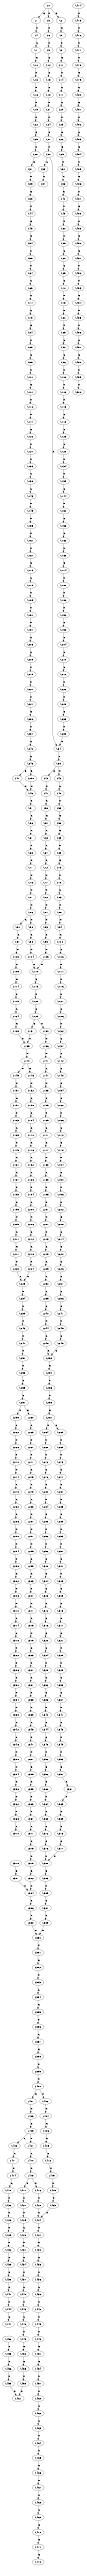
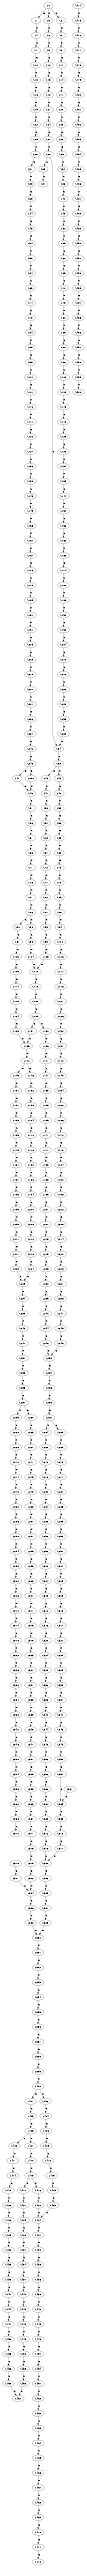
node "S651": label "S651" -> "S351"
edge "S357" -> "S361": now "S357" -> "S365"
edge "S447" -> "S450": added, label "T"
